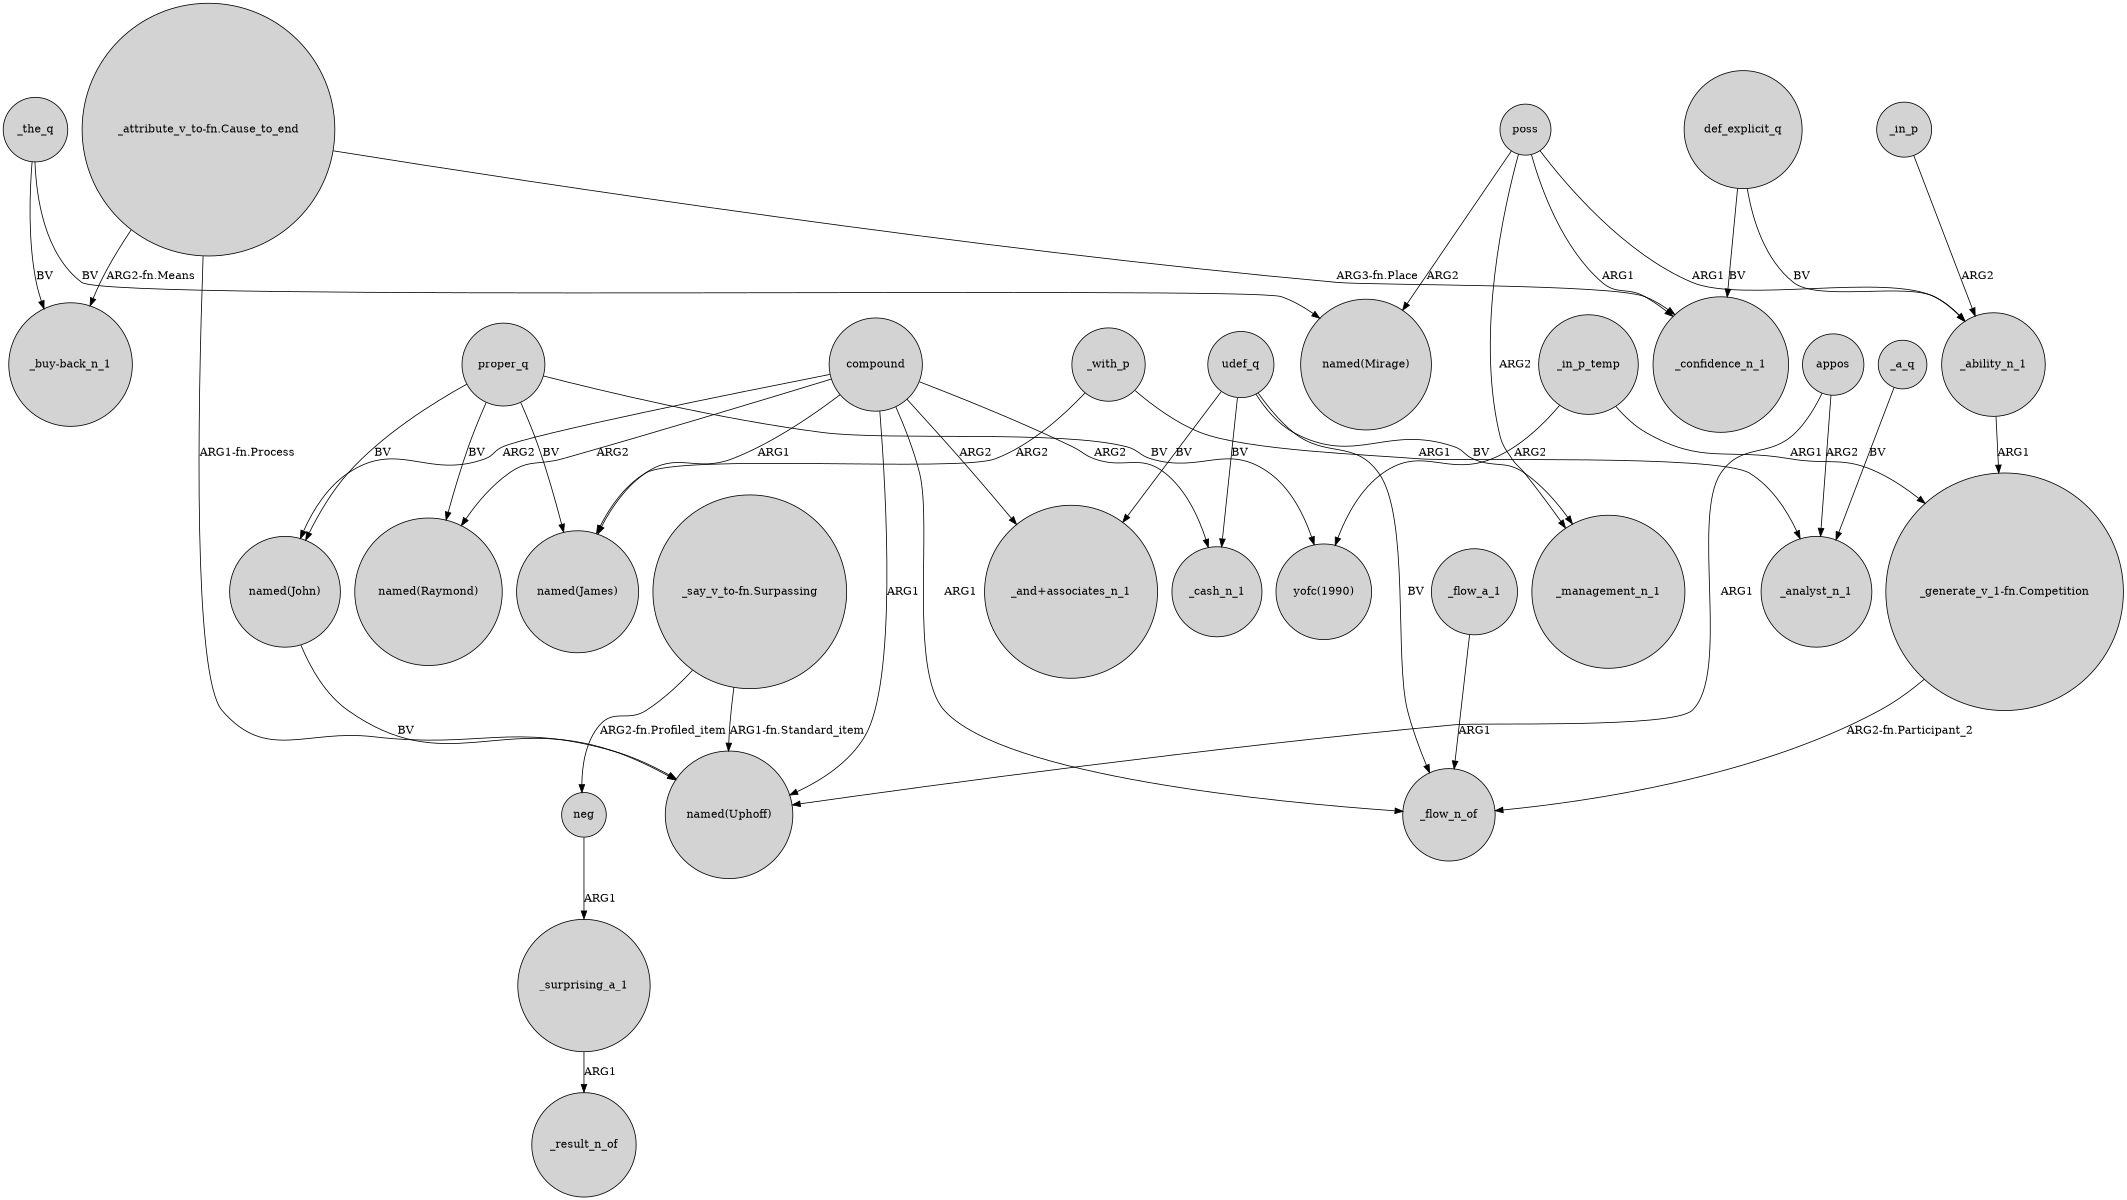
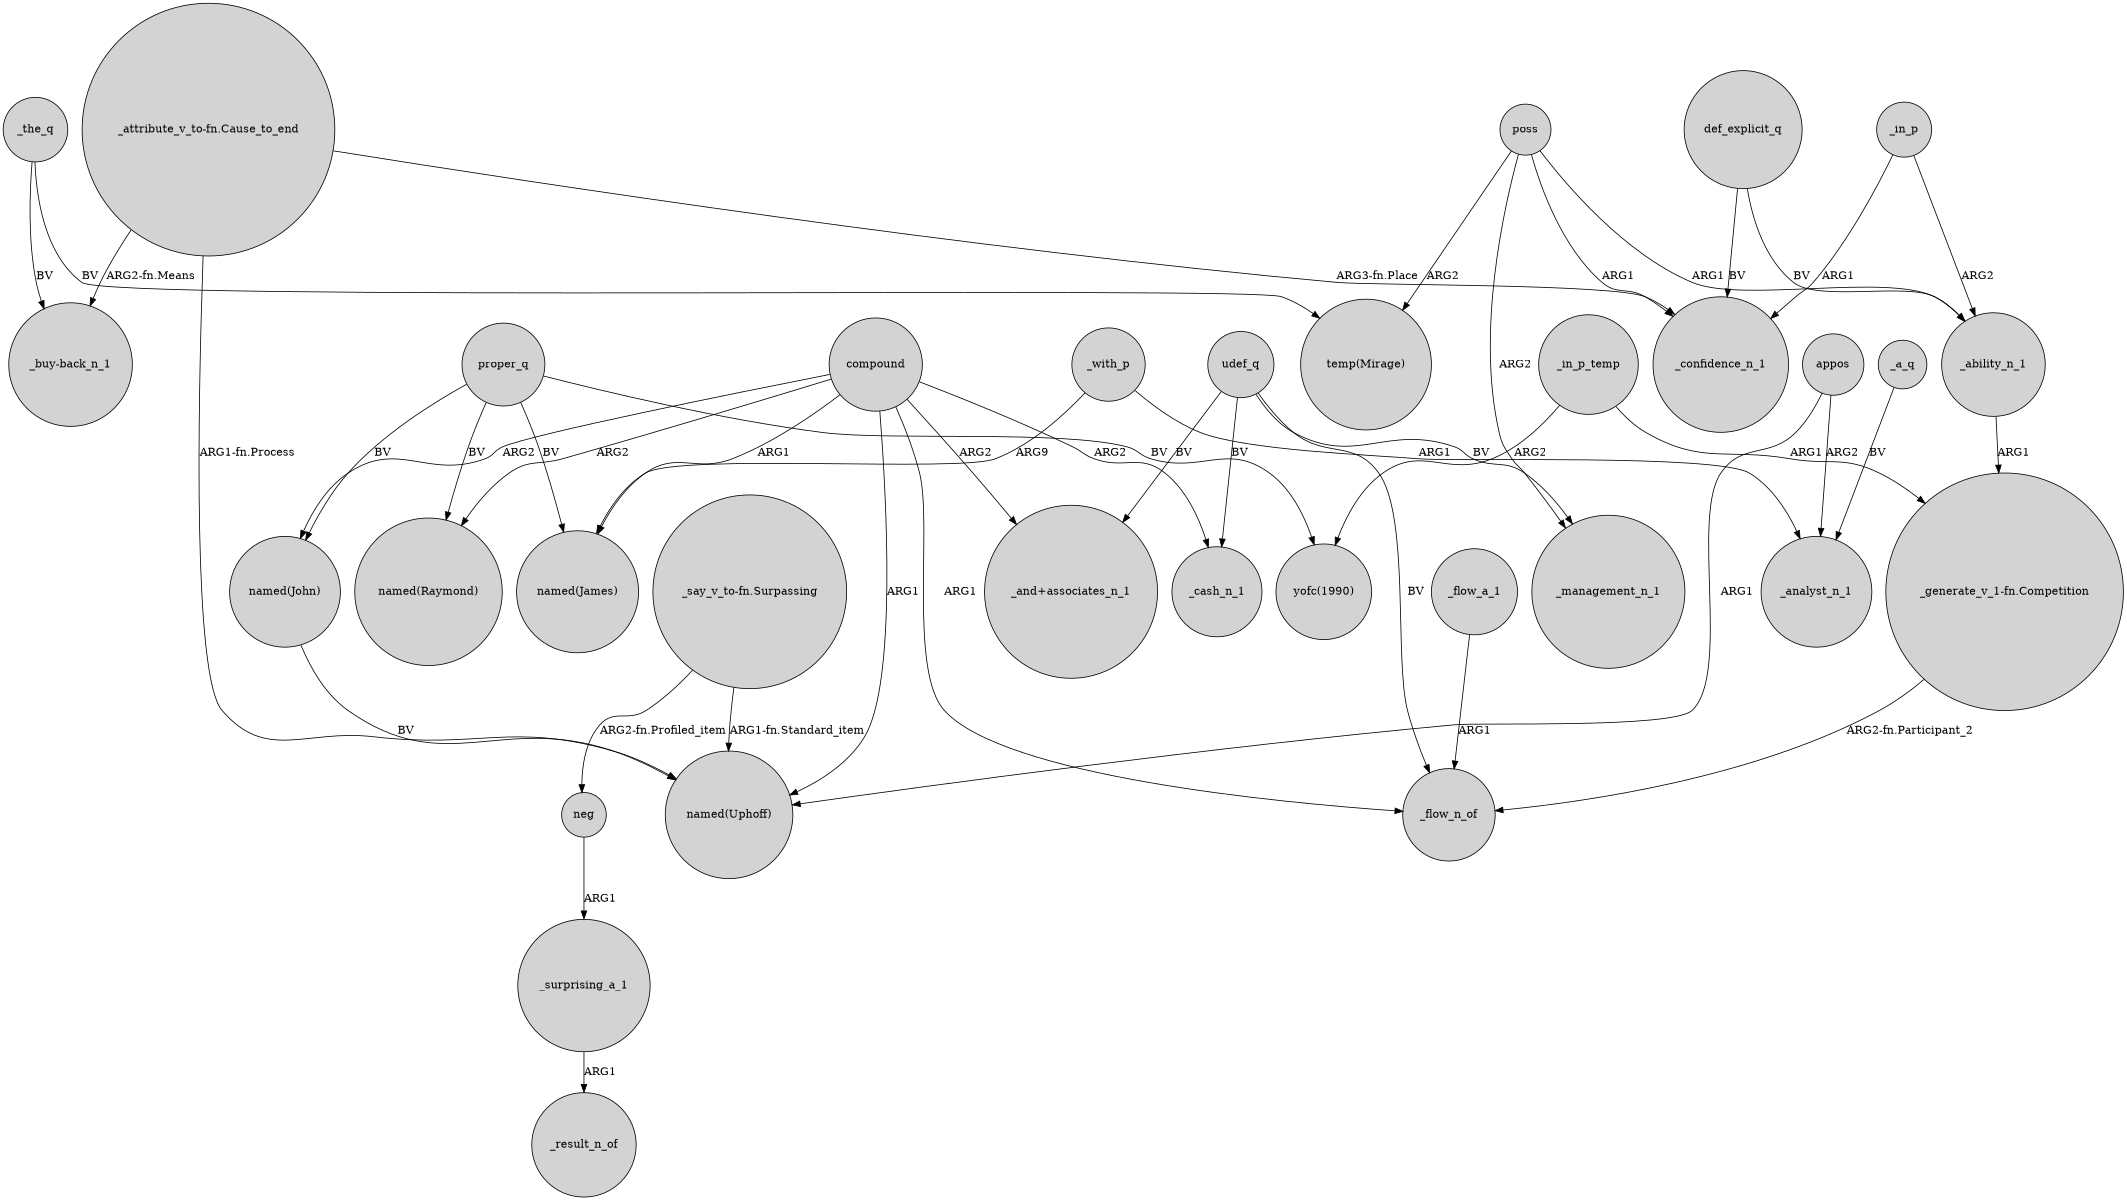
edge "_in_p" -> "_confidence_n_1": added, label "ARG1"
node "named(Mirage)": label "named(Mirage)" -> "temp(Mirage)"
edge "_with_p" -> "named(James)": label "ARG2" -> "ARG9"
